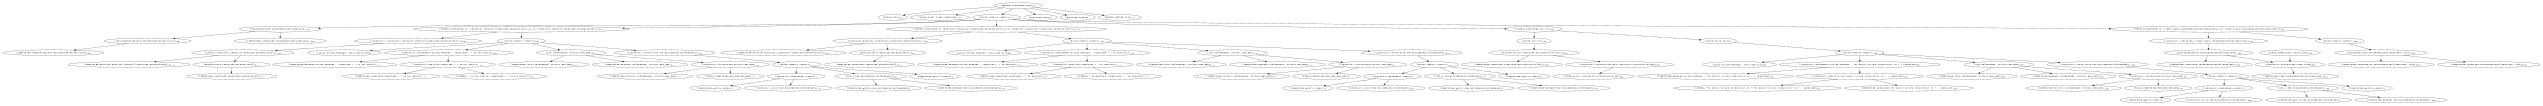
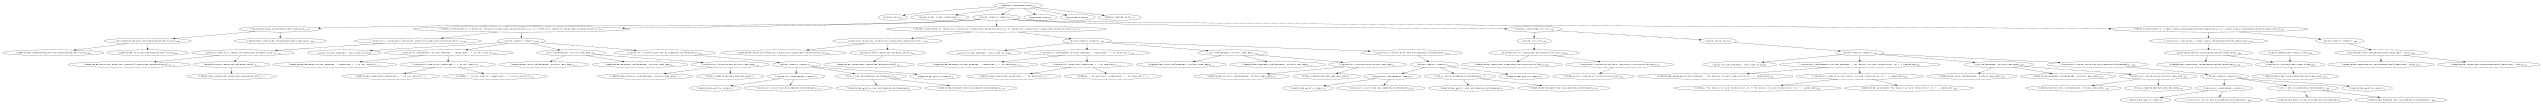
node "(IDENTIFIER,this,getComponentHelper(this))": added
